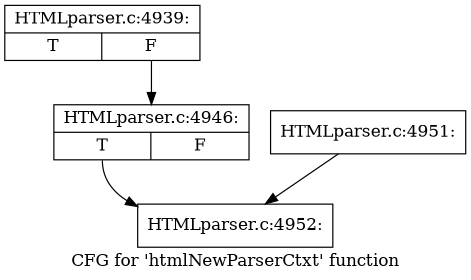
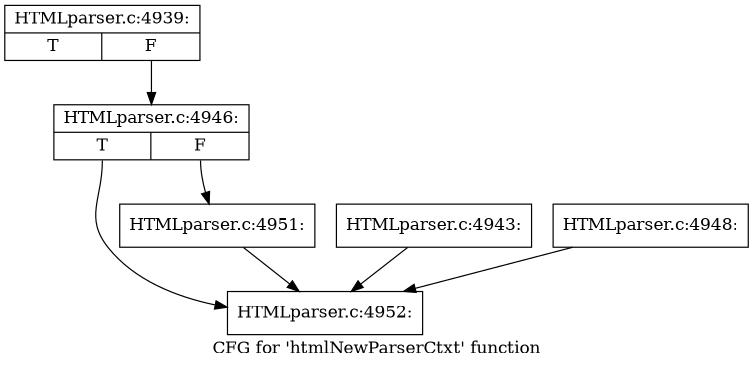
edge "HTMLparser.c:4946:" -> "HTMLparser.c:4951:": added
node "HTMLparser.c:4943:": added
node "HTMLparser.c:4948:": added
